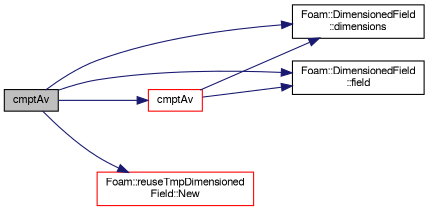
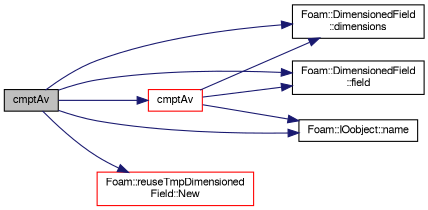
node "Foam::IOobject::name": added
